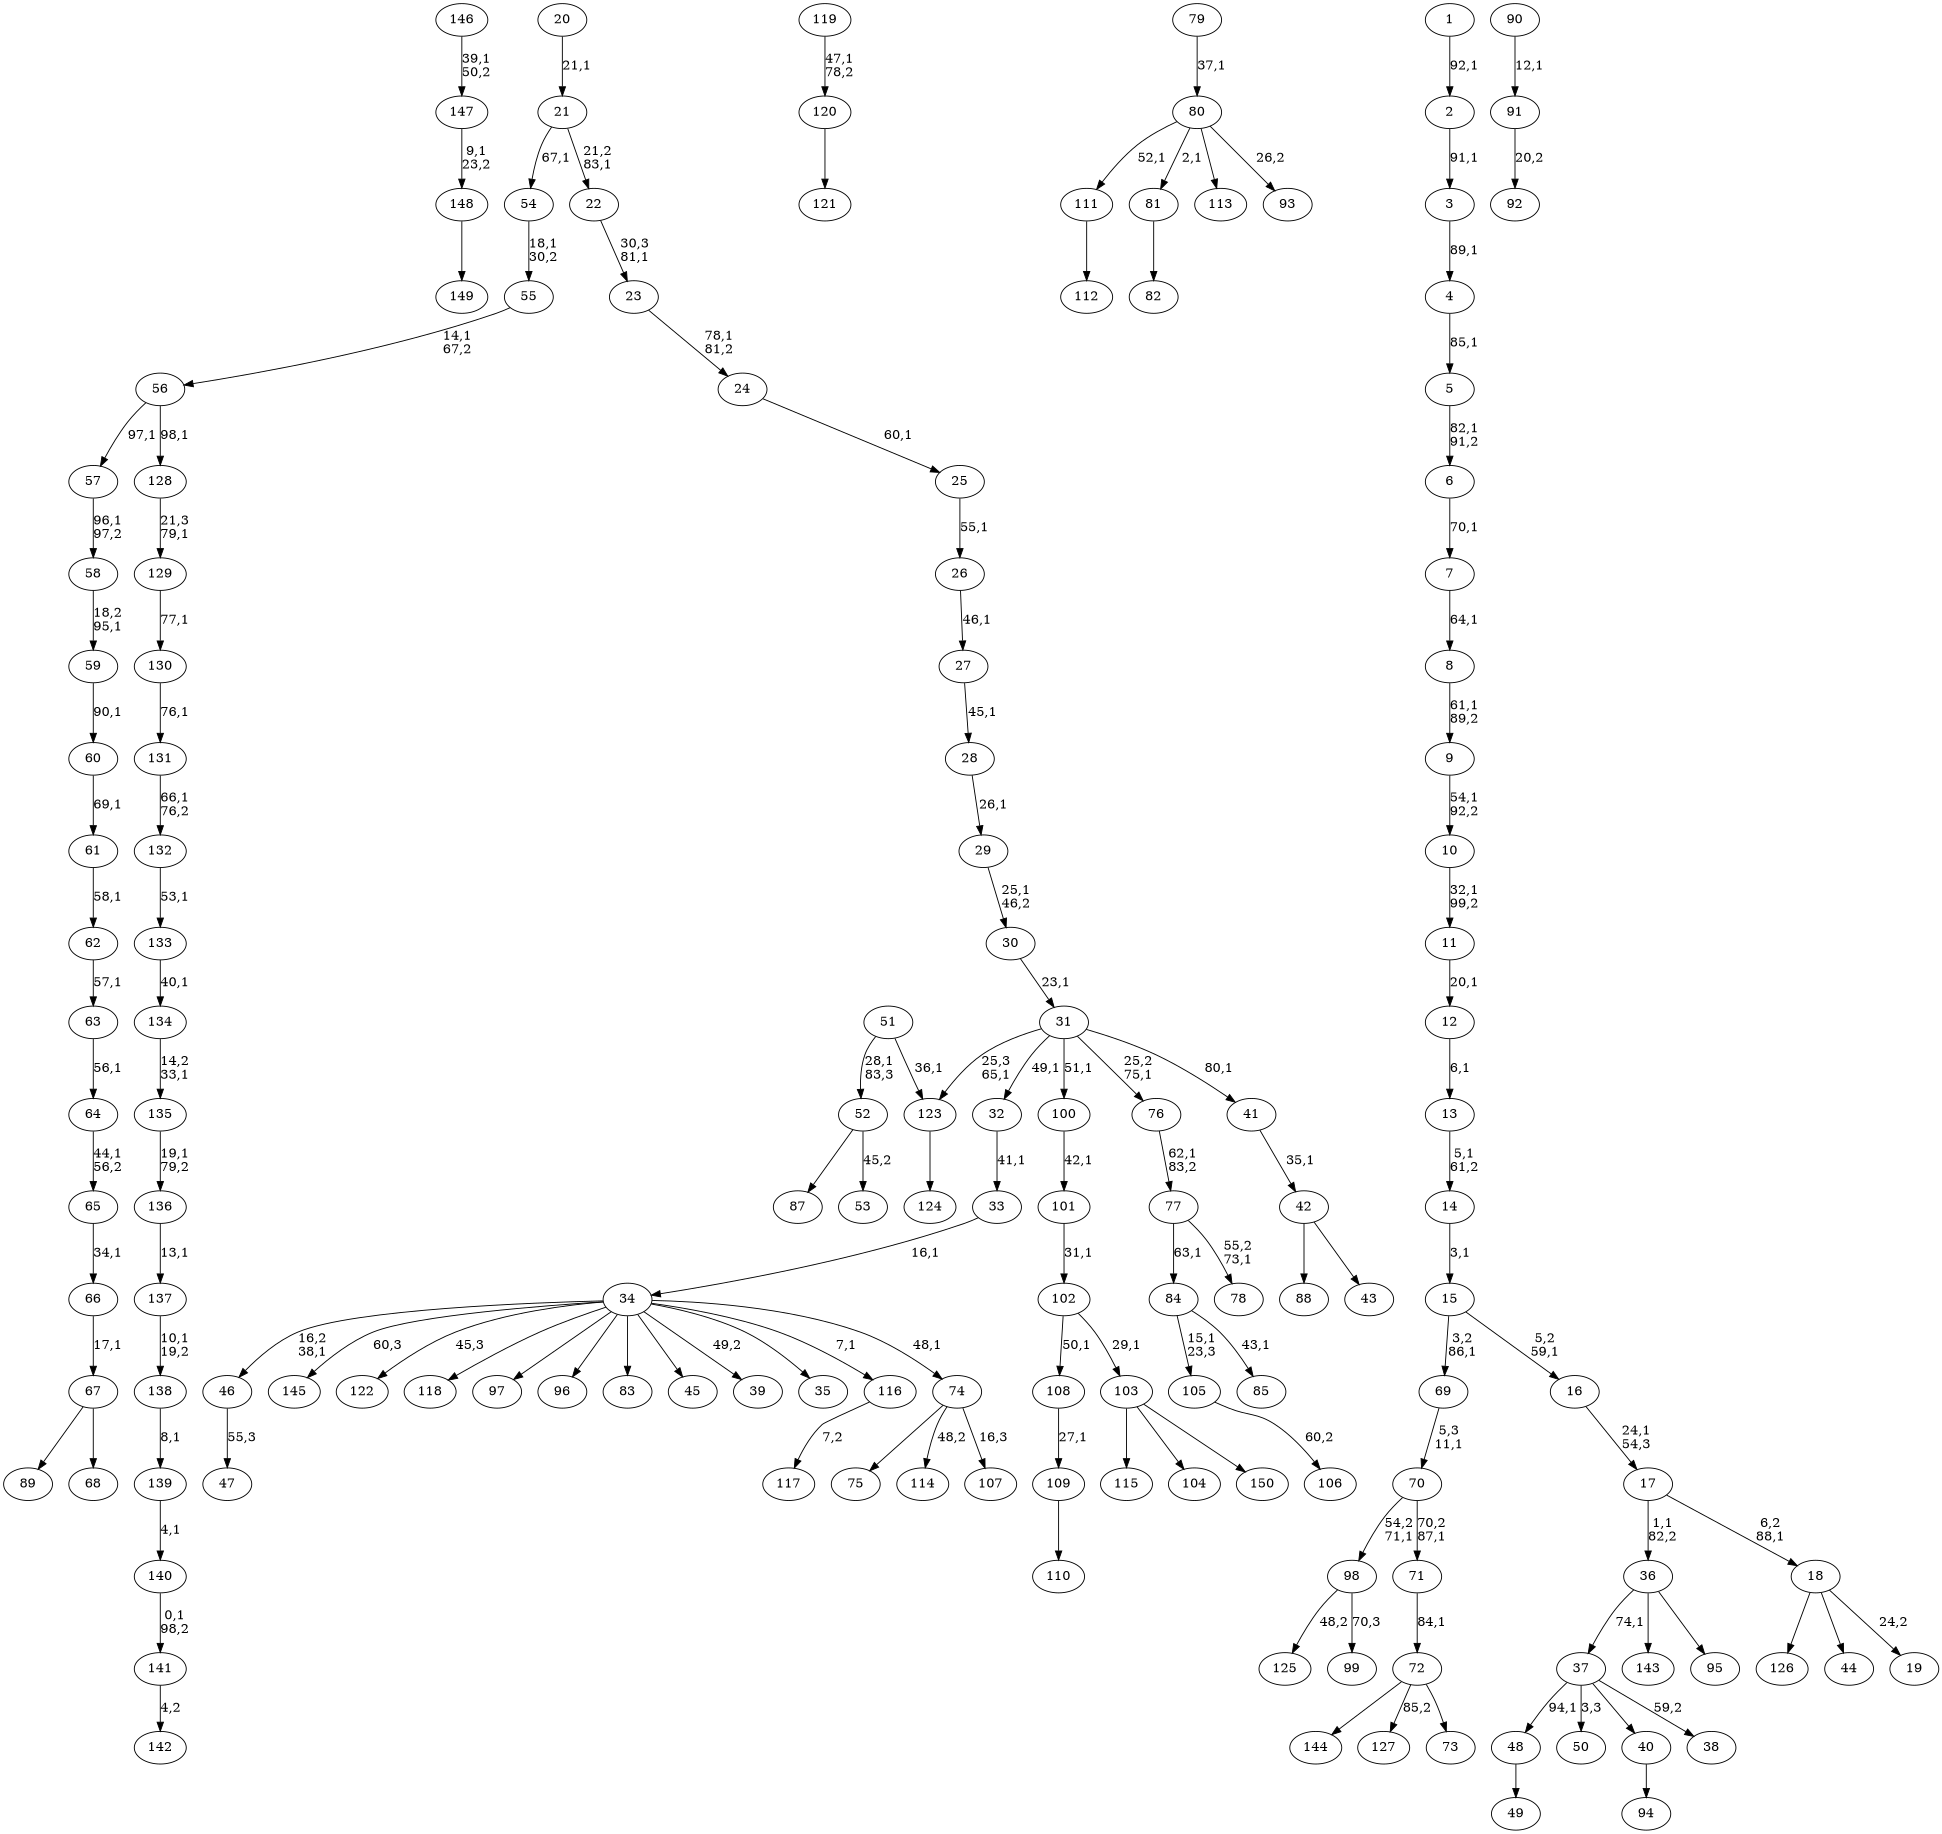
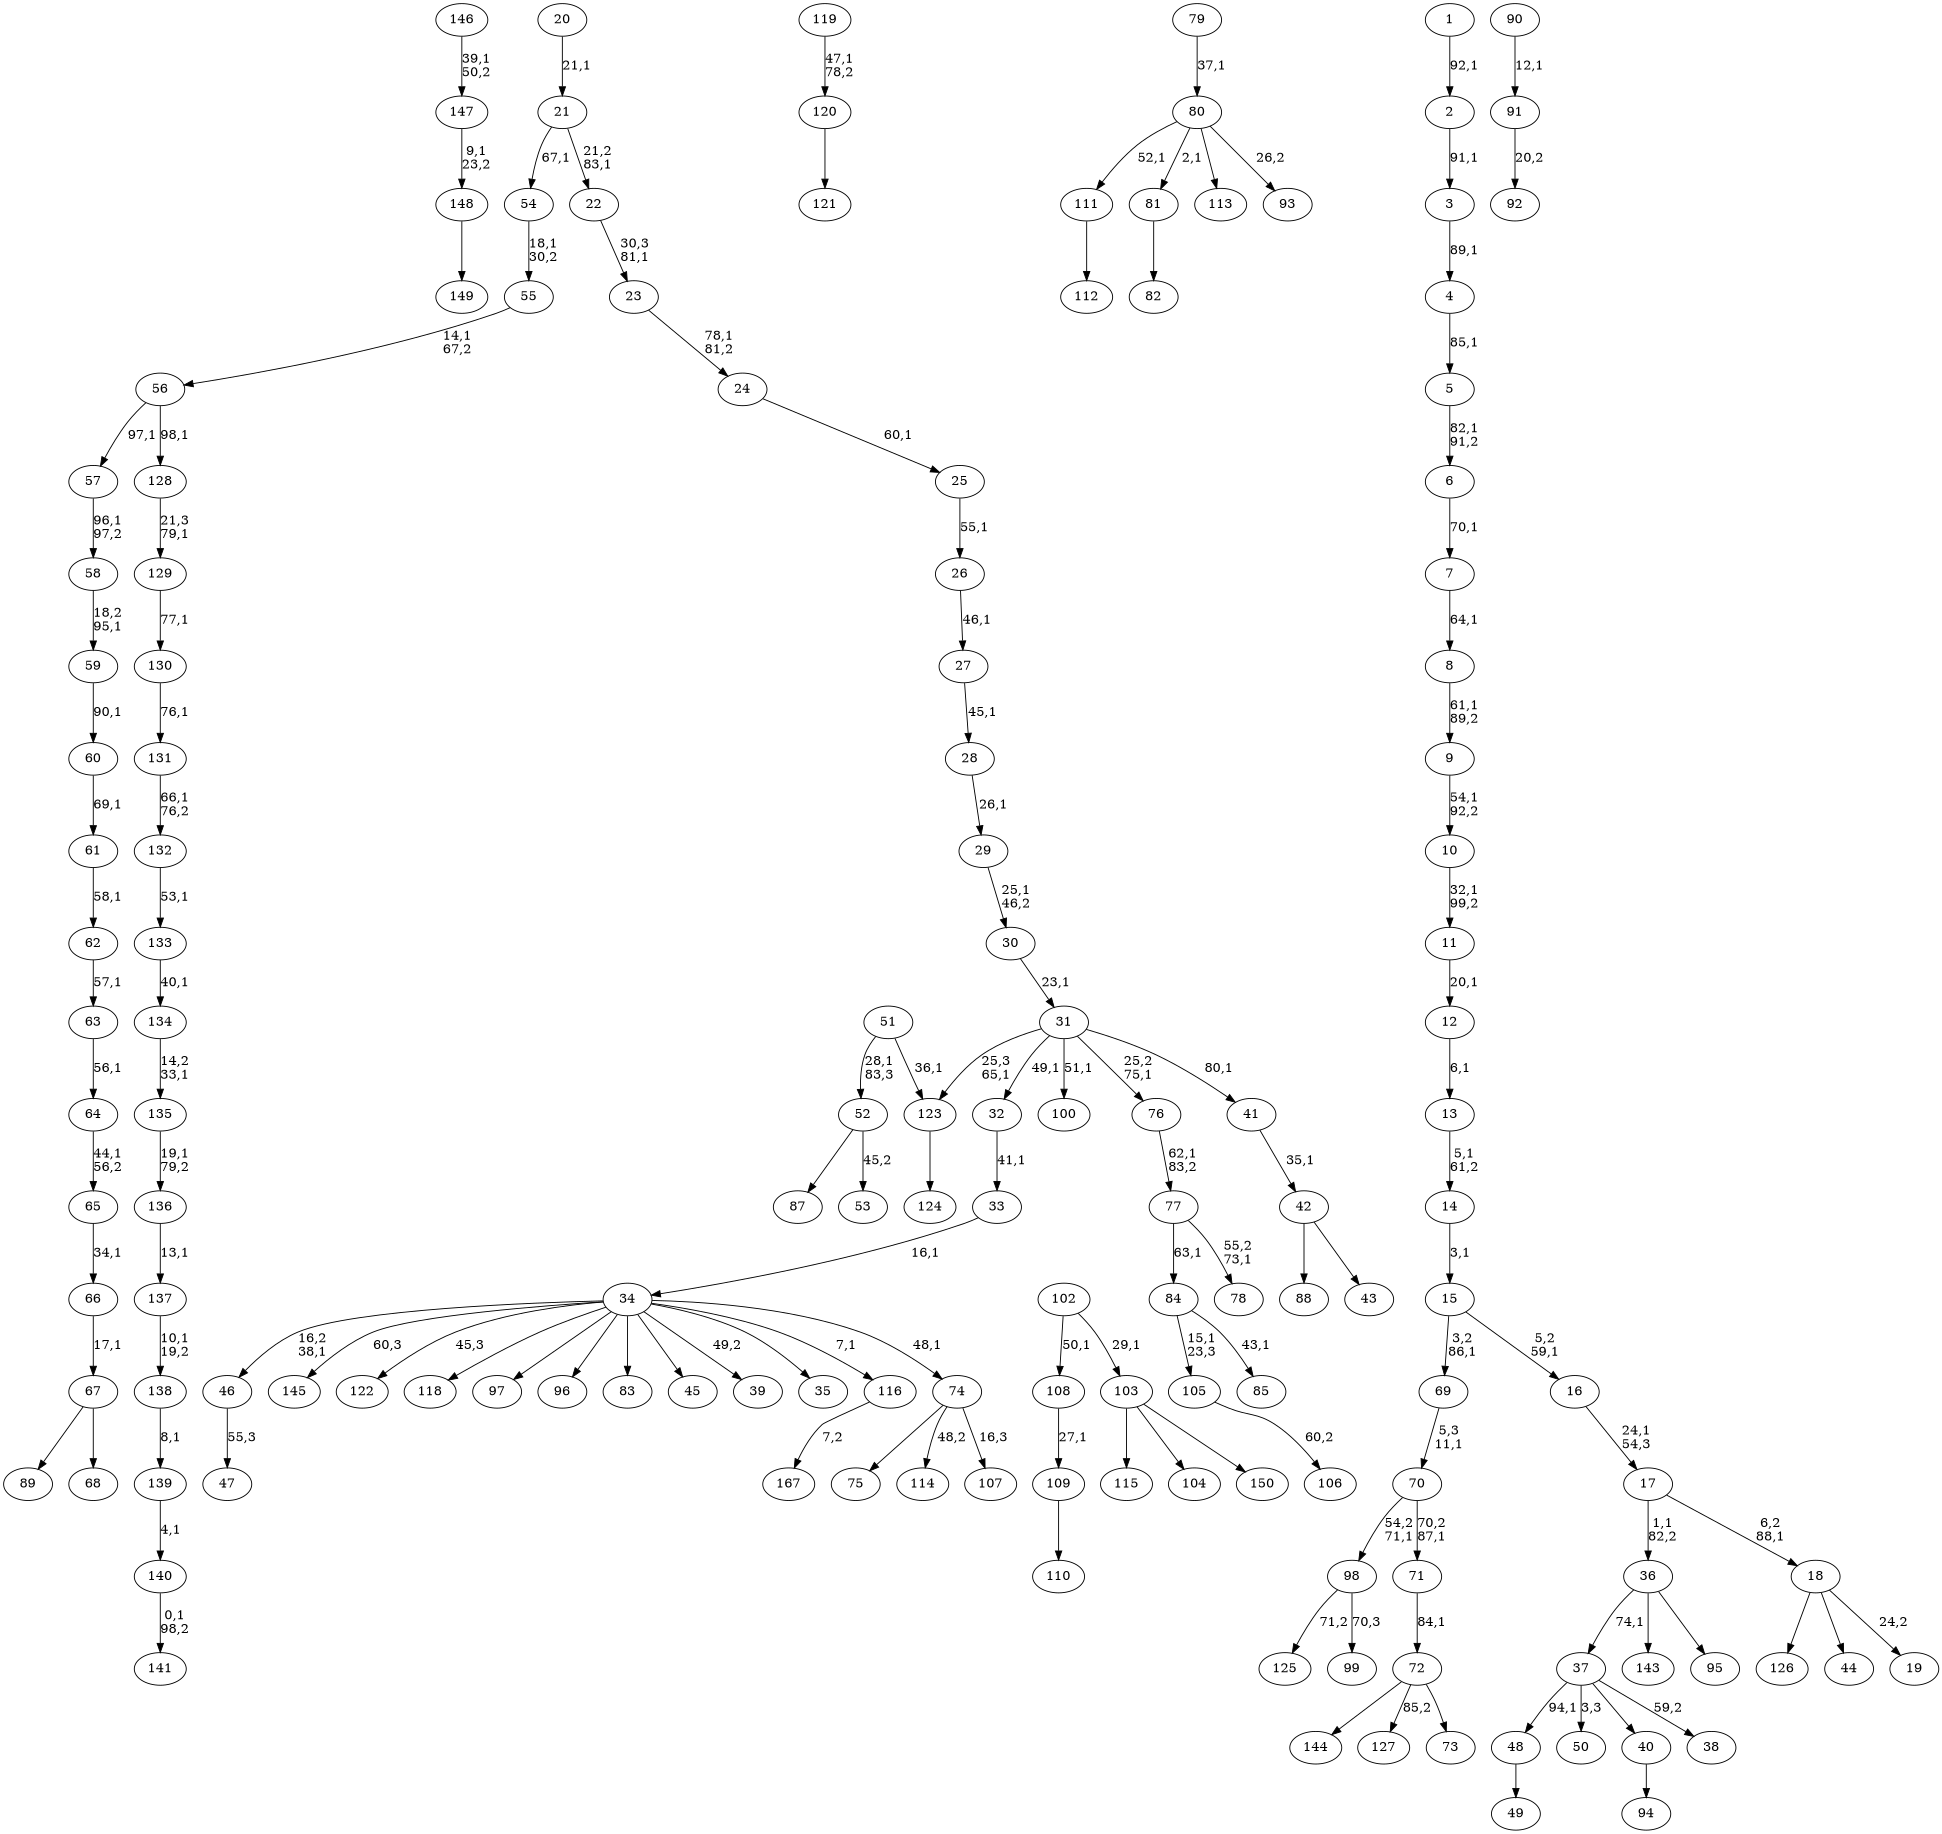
node "101": removed
node "117": label "117" -> "167"
edge "98" -> "125": label "48,2" -> "71,2"
node "142": removed
